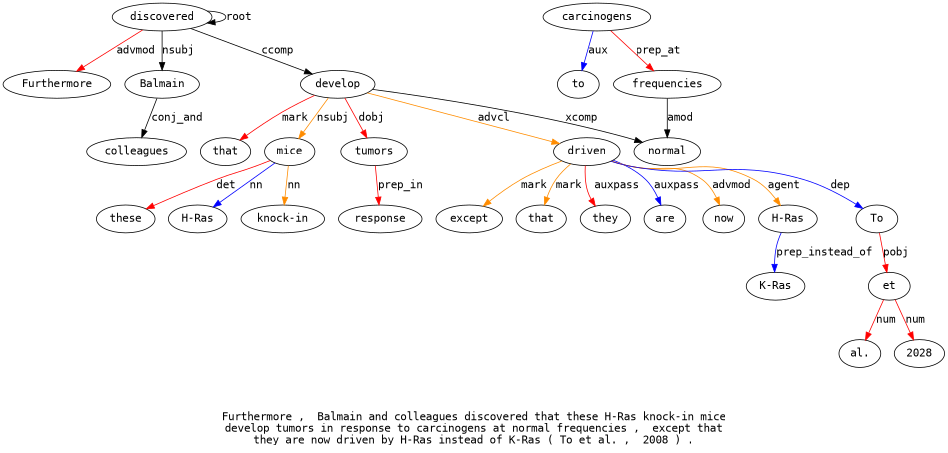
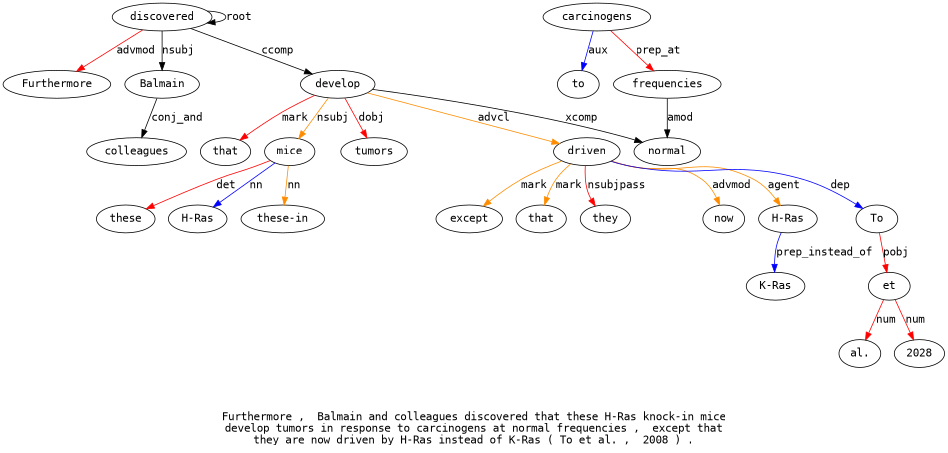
edge "driven" -> "they": label "auxpass" -> "nsubjpass"
node "knock-in": label "knock-in" -> "these-in"
node "response": removed
node "are": removed
